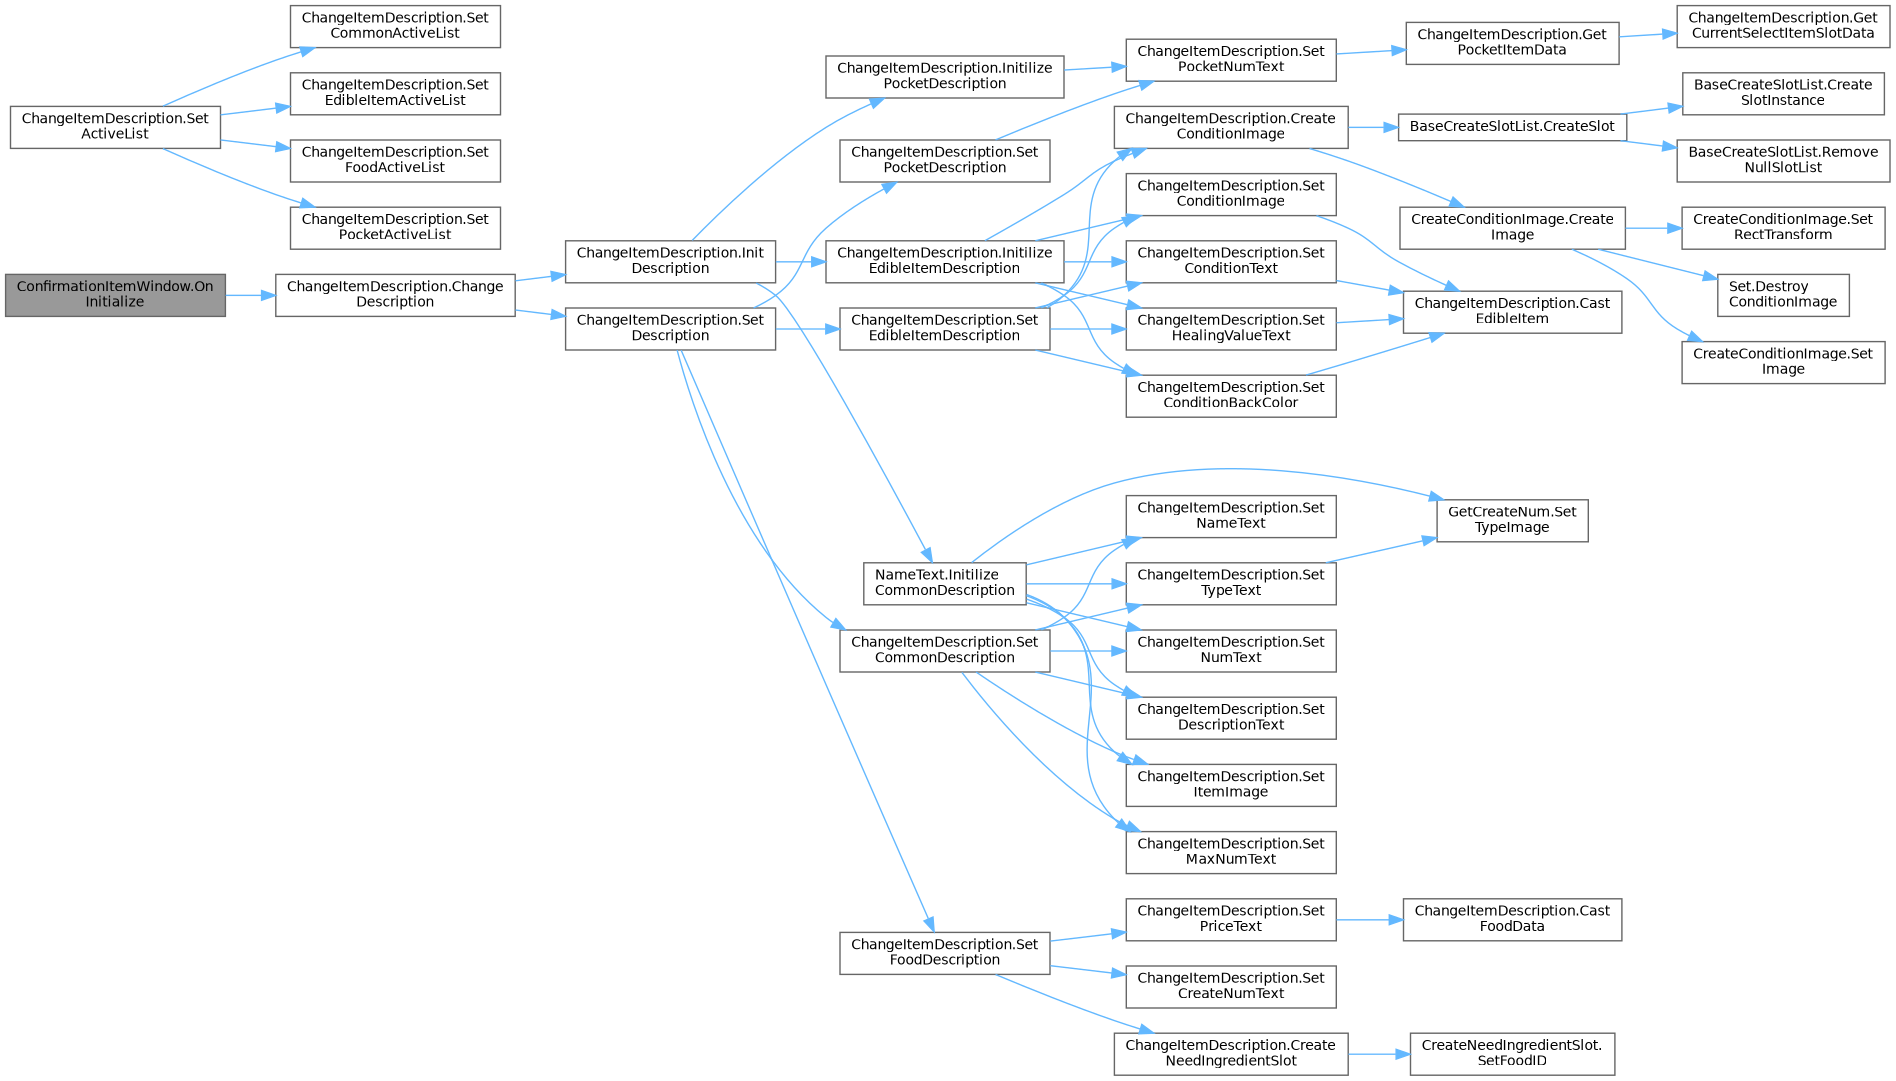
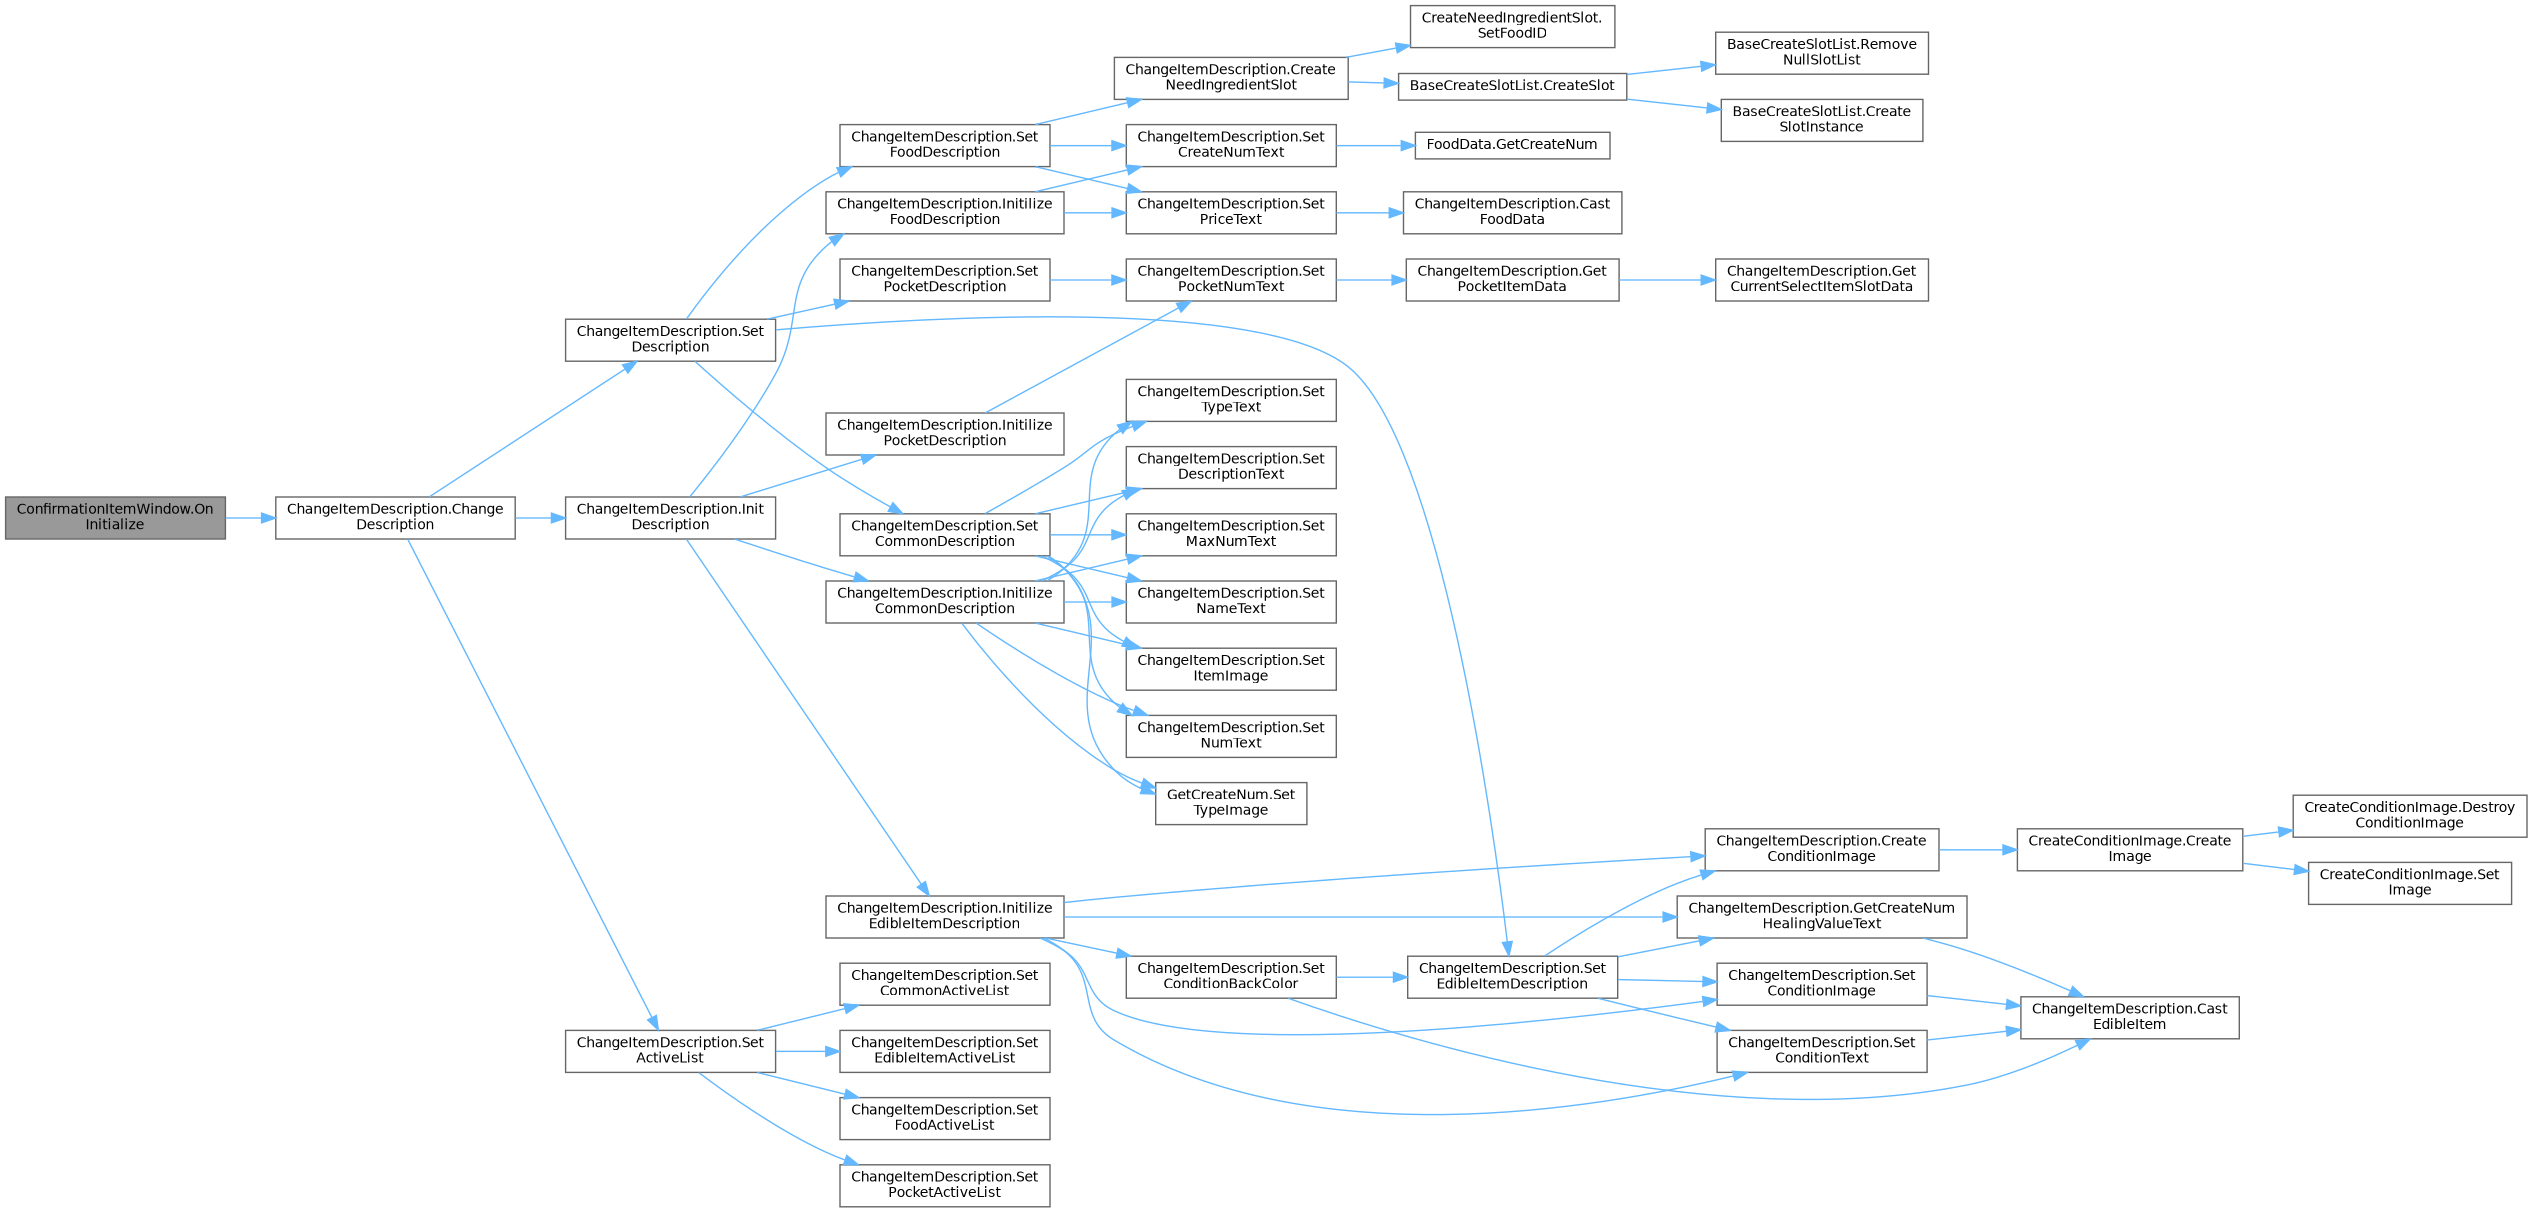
edge "ChangeItemDescription.Create ConditionImage" -> "BaseCreateSlotList.CreateSlot": now "ChangeItemDescription.Create NeedIngredientSlot" -> "BaseCreateSlotList.CreateSlot"
node "FoodData.GetCreateNum": added
node "ChangeItemDescription.Initilize FoodDescription": added
node "CreateConditionImage.Set RectTransform": removed
node "Set.Destroy ConditionImage": label "Set.Destroy ConditionImage" -> "CreateConditionImage.Destroy ConditionImage"
node "ChangeItemDescription.Set HealingValueText": label "ChangeItemDescription.Set HealingValueText" -> "ChangeItemDescription.GetCreateNum HealingValueText"
edge "ChangeItemDescription.Set EdibleItemDescription" -> "ChangeItemDescription.Set ConditionBackColor": reversed
edge "ChangeItemDescription.Set TypeText" -> "GetCreateNum.Set TypeImage": now "ChangeItemDescription.Set CommonDescription" -> "GetCreateNum.Set TypeImage"
node "NameText.Initilize CommonDescription": label "NameText.Initilize CommonDescription" -> "ChangeItemDescription.Initilize CommonDescription"
edge "ChangeItemDescription.Change Description" -> "ChangeItemDescription.Set ActiveList": added
